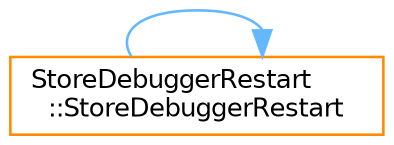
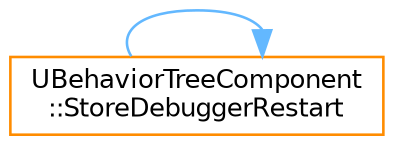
node "StoreDebuggerRestart ::StoreDebuggerRestart": label "StoreDebuggerRestart ::StoreDebuggerRestart" -> "UBehaviorTreeComponent ::StoreDebuggerRestart"
